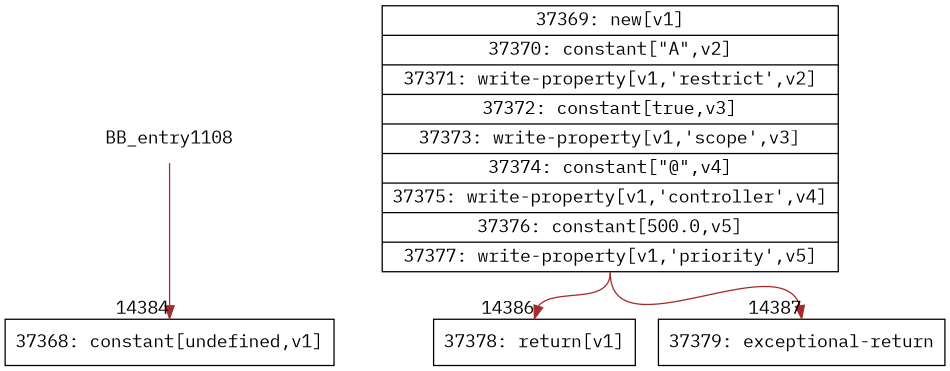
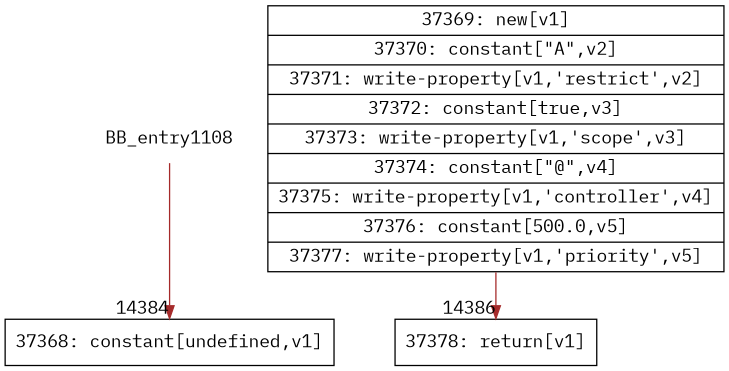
node "37379: exceptional-return": removed
